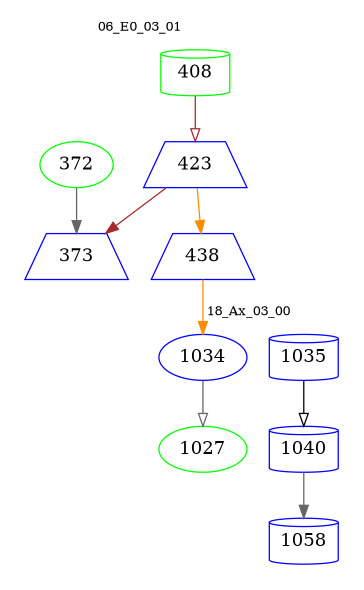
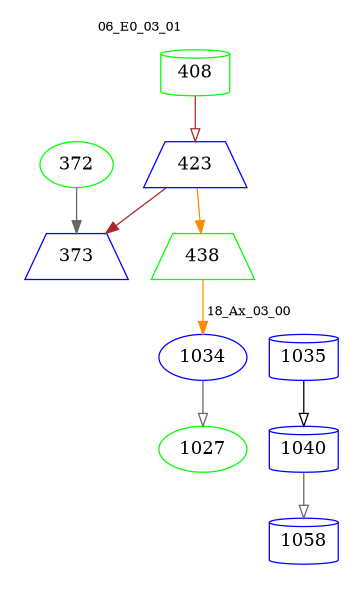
node "438": color blue -> green
edge "1040" -> "1058": arrowhead normal -> onormal
